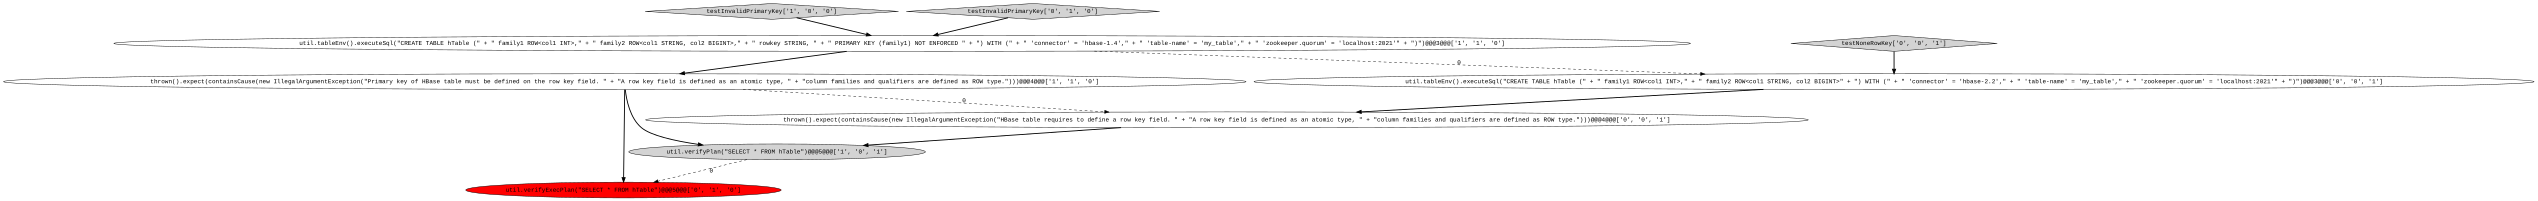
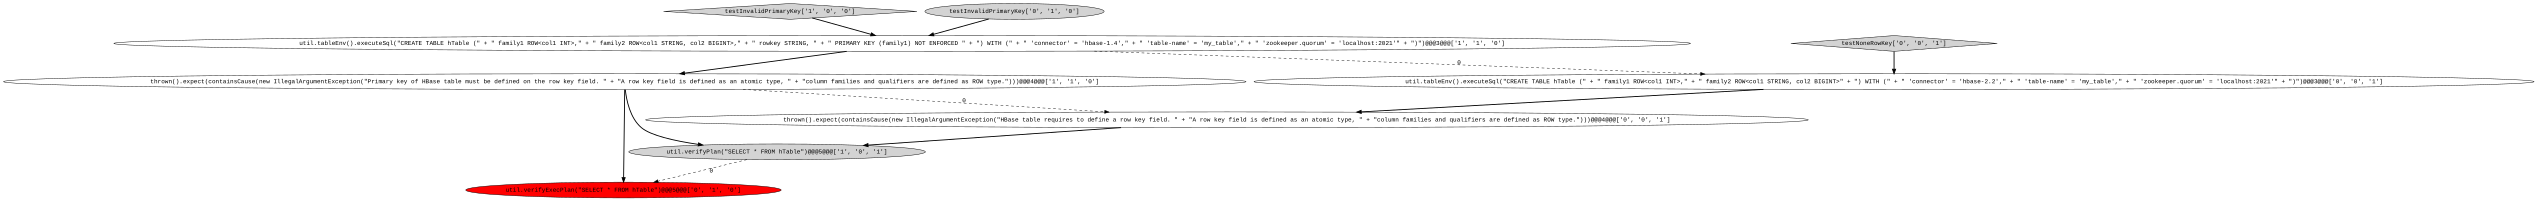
node "testInvalidPrimaryKey['0', '1', '0']": shape diamond -> ellipse
